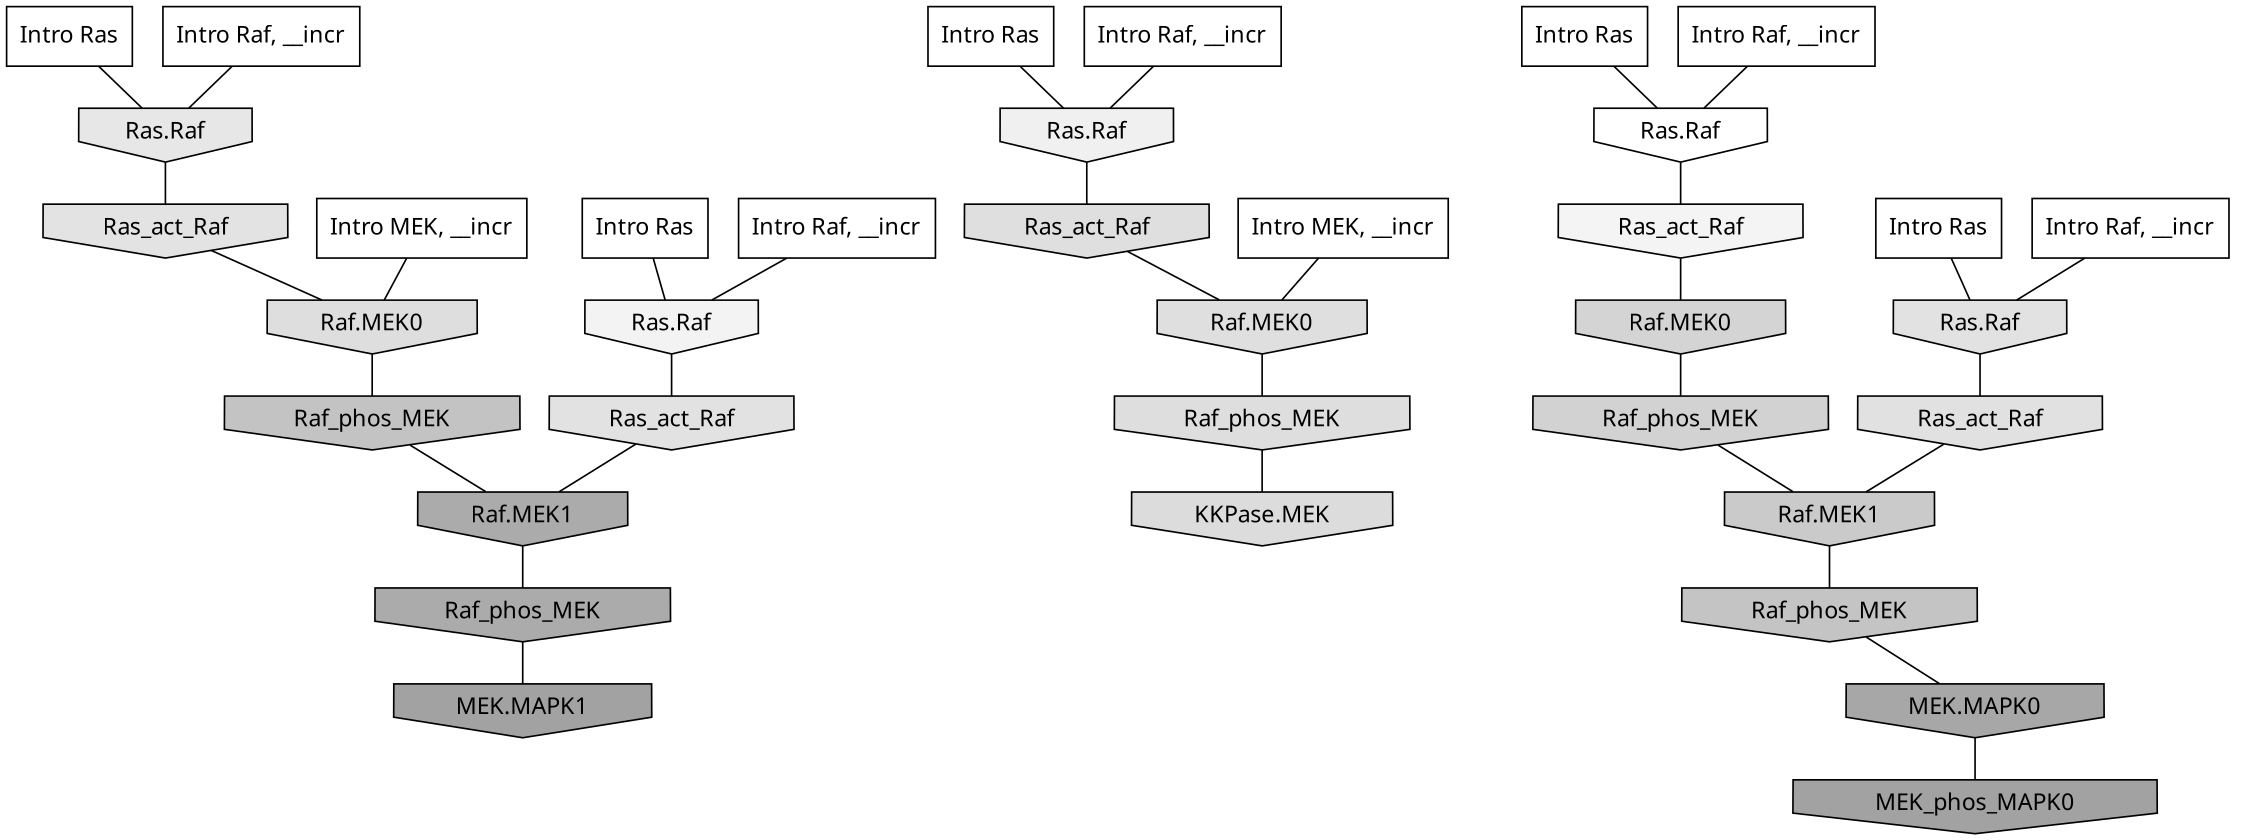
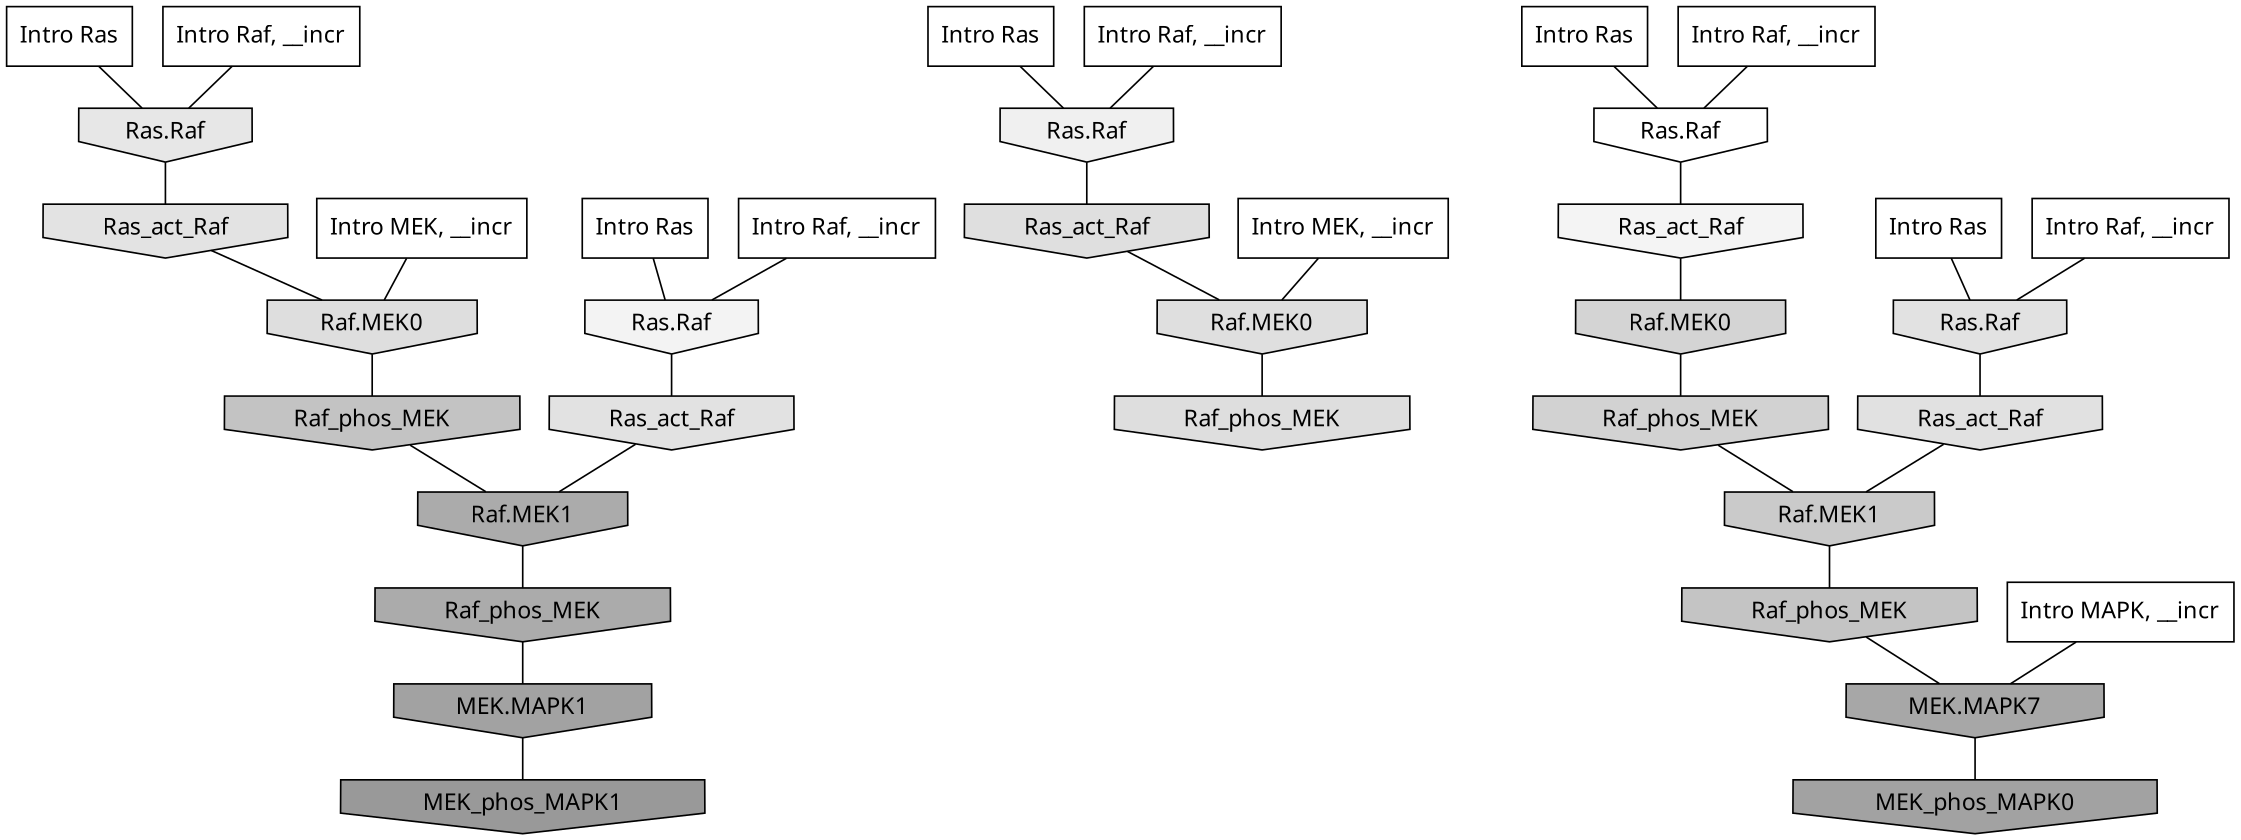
node "KKPase.MEK": removed
node "Intro MAPK, __incr": added
node "MEK.MAPK0": label "MEK.MAPK0" -> "MEK.MAPK7"
node "MEK_phos_MAPK1": added
